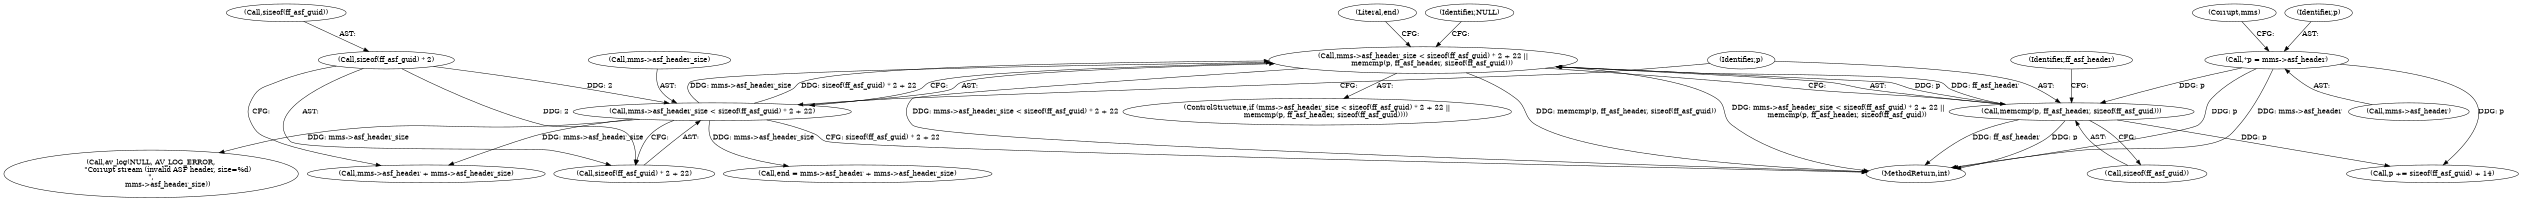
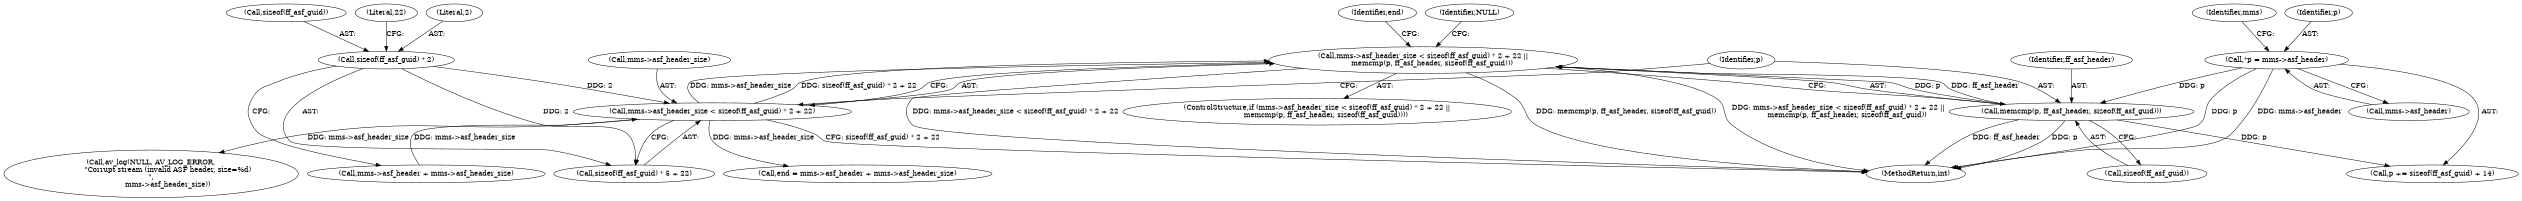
node "(Literal,22)": added
node "(Literal,2)": added
node "(Literal,end)": label "(Literal,end)" -> "(Identifier,end)"
node "(Corrupt,mms)": label "(Corrupt,mms)" -> "(Identifier,mms)"
edge "(Call,*p = mms->asf_header)" -> "(Call,mms->asf_header)": added, label "CFG:"
edge "(Identifier,ff_asf_header)" -> "(Call,memcmp(p, ff_asf_header, sizeof(ff_asf_guid)))": label "CFG: " -> "AST: "
edge "(Call,*p = mms->asf_header)" -> "(Call,p += sizeof(ff_asf_guid) + 14)": label "DDG: p" -> "AST: "
edge "(Call,mms->asf_header_size < sizeof(ff_asf_guid) * 2 + 22)" -> "(Call,mms->asf_header + mms->asf_header_size)": reversed
node "(Call,sizeof(ff_asf_guid) * 2 + 22)": label "(Call,sizeof(ff_asf_guid) * 2 + 22)" -> "(Call,sizeof(ff_asf_guid) * 5 + 22)"
